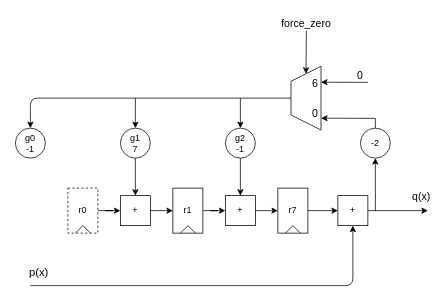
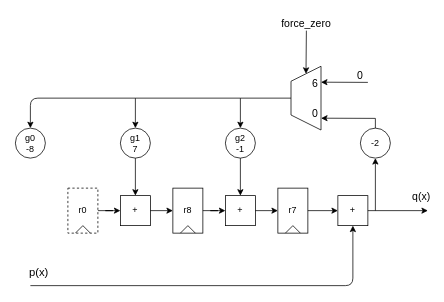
node "g0 -1": label "g0 -1" -> "g0 -8"
node "r1": label "r1" -> "r8"
